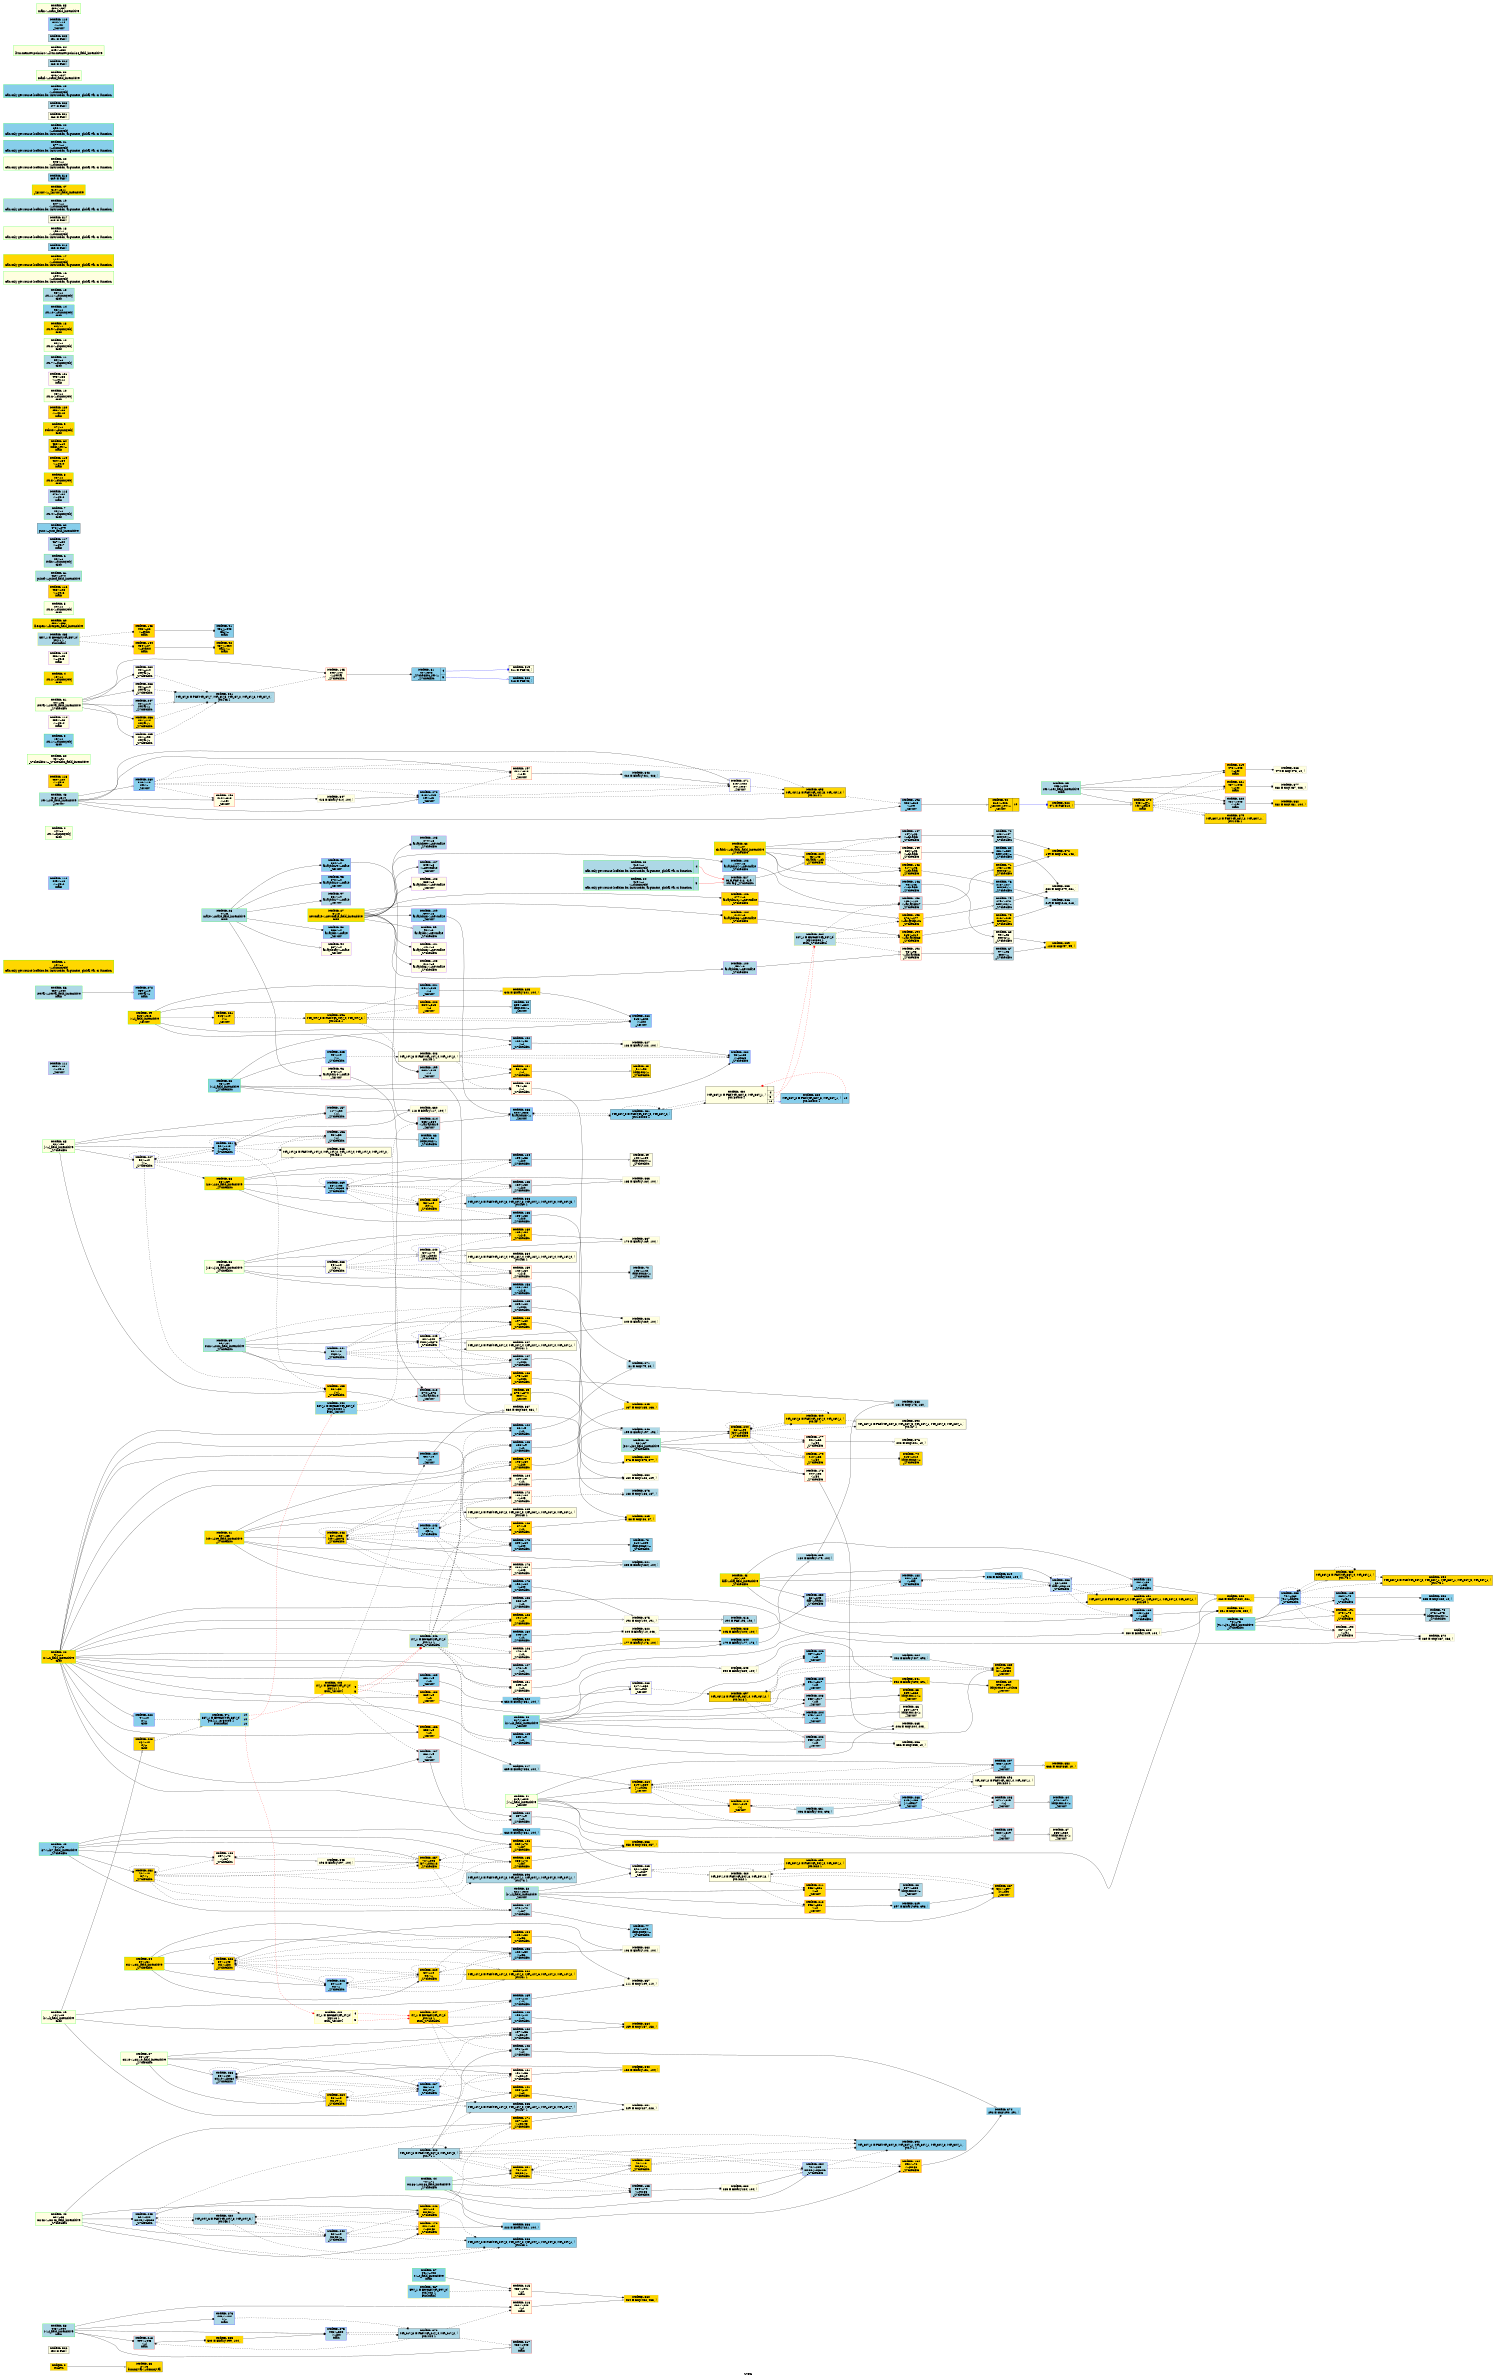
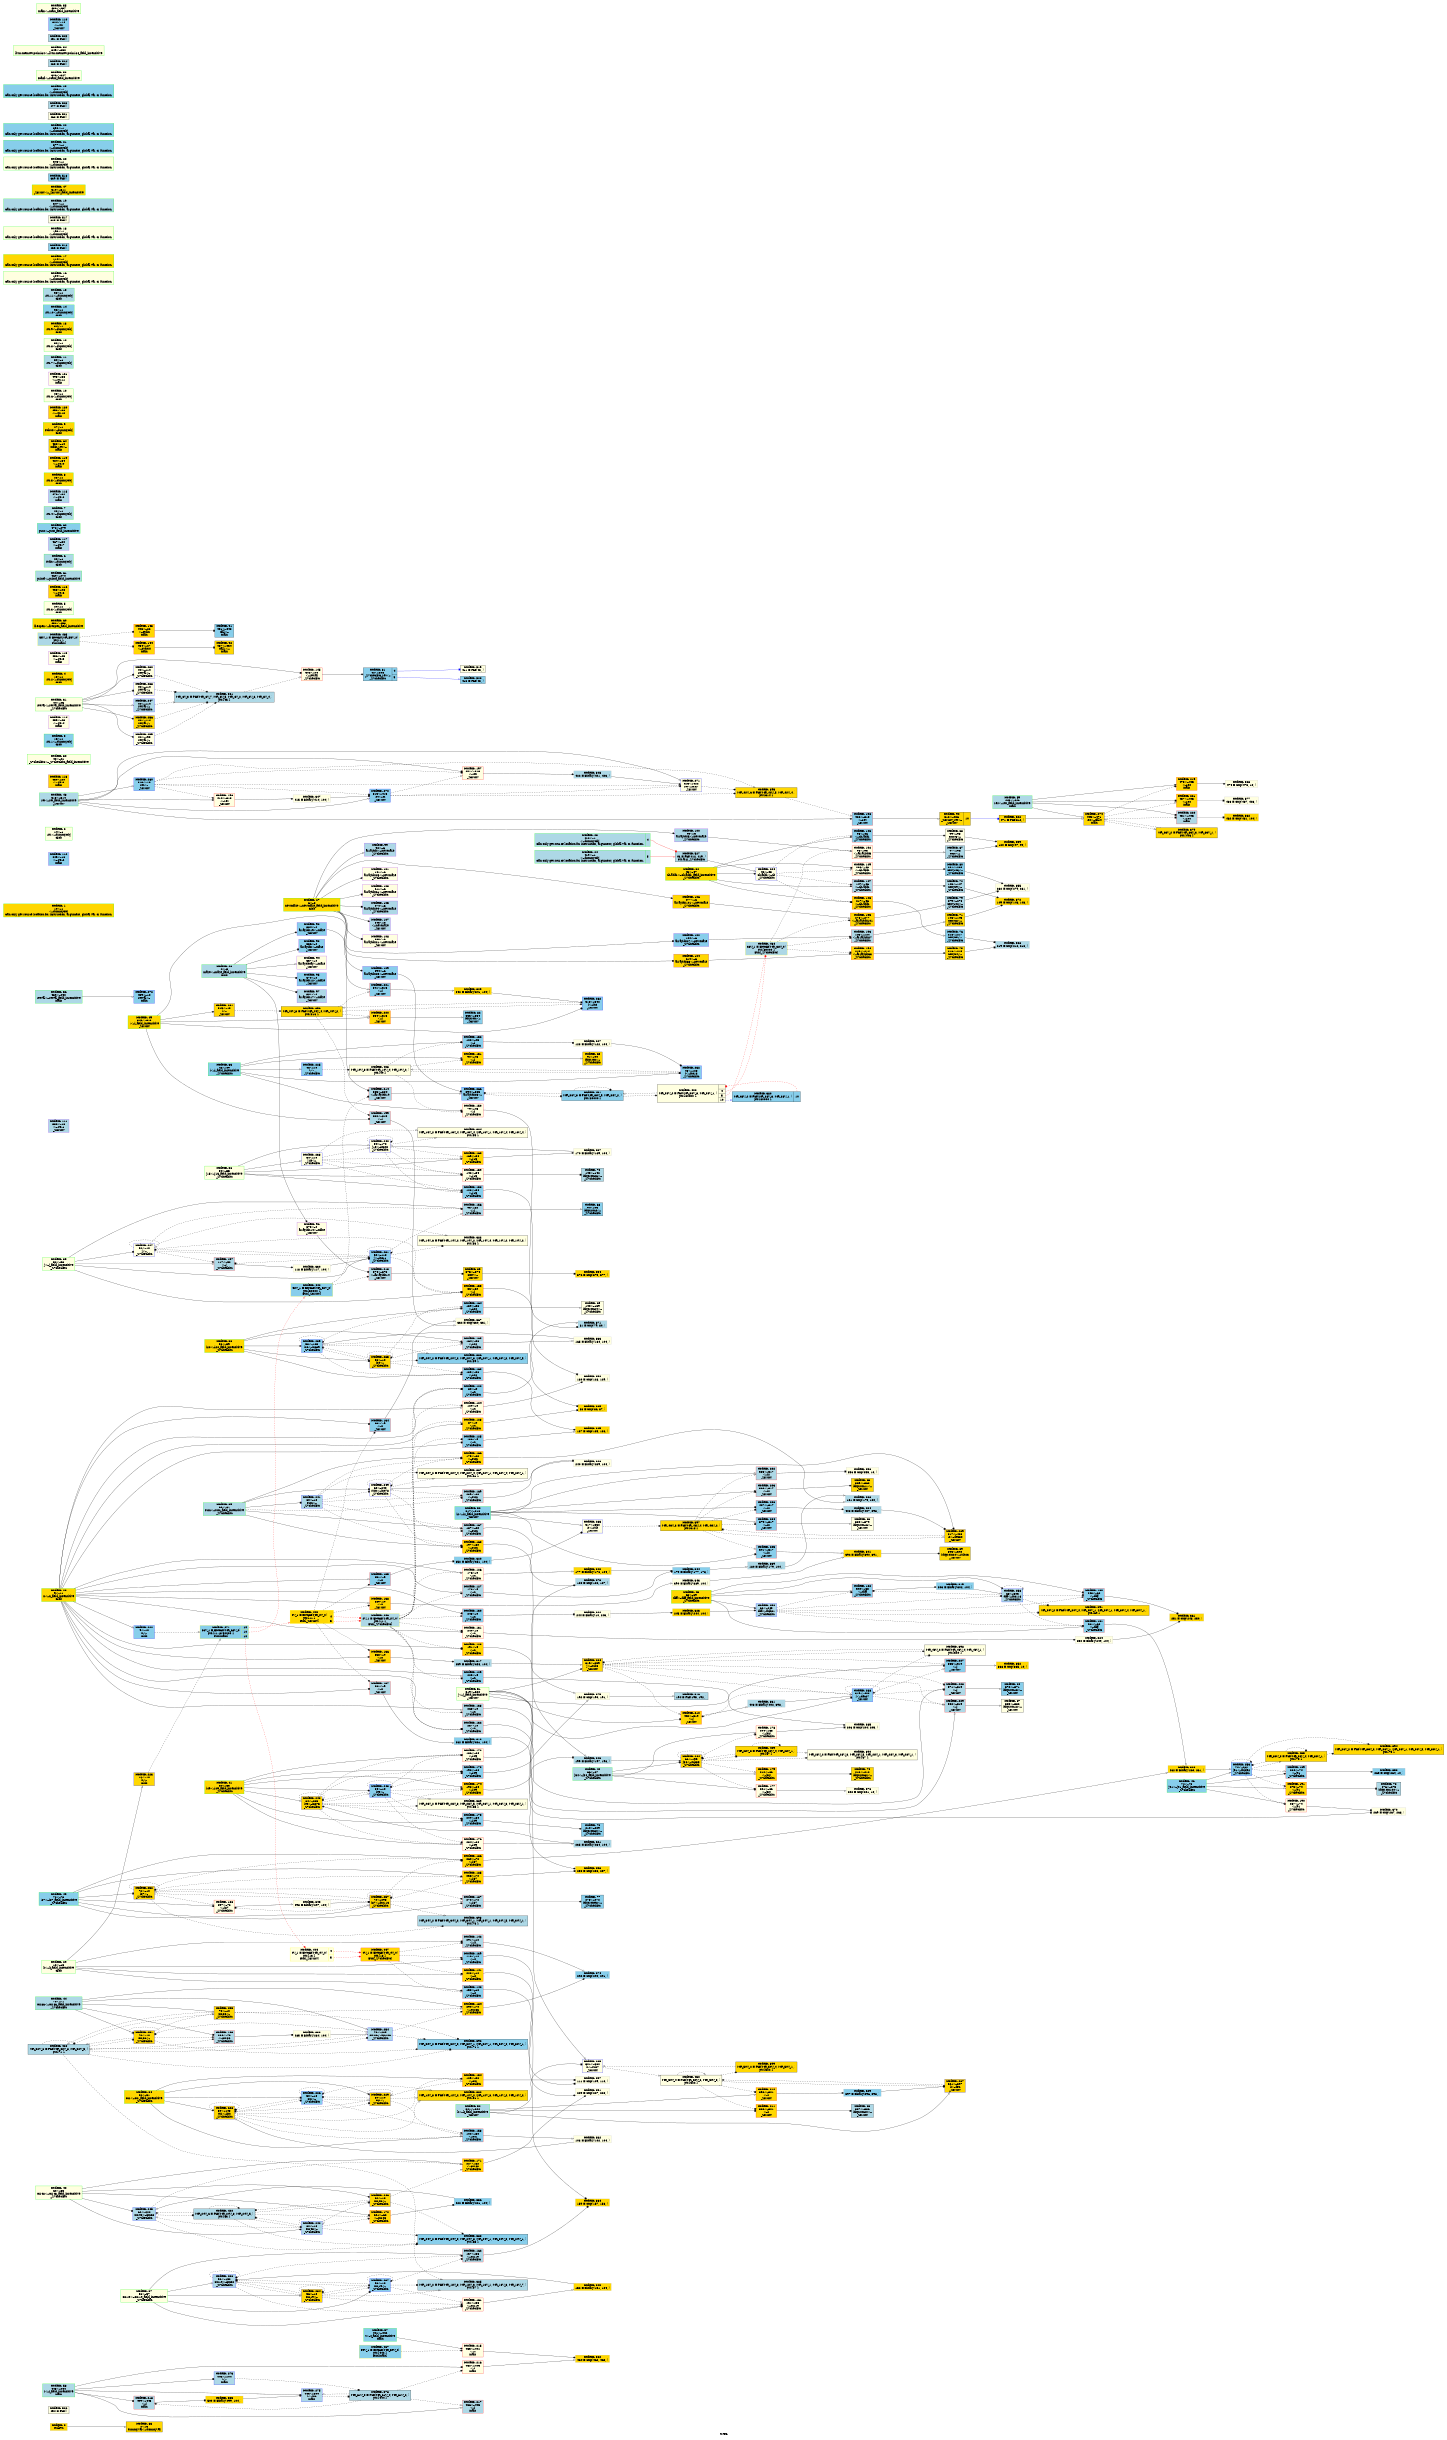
node "NodeID: 62": color black -> green
node "NodeID: 224": fillcolor gold -> lightyellow
edge "NodeID: 227" -> "NodeID: 38": now "NodeID: 227" -> "NodeID: 157"
edge "NodeID: 172" -> "NodeID: 373": style dashed -> solid
edge "NodeID: 428" -> "NodeID: 142": now "NodeID: 29" -> "NodeID: 142"
